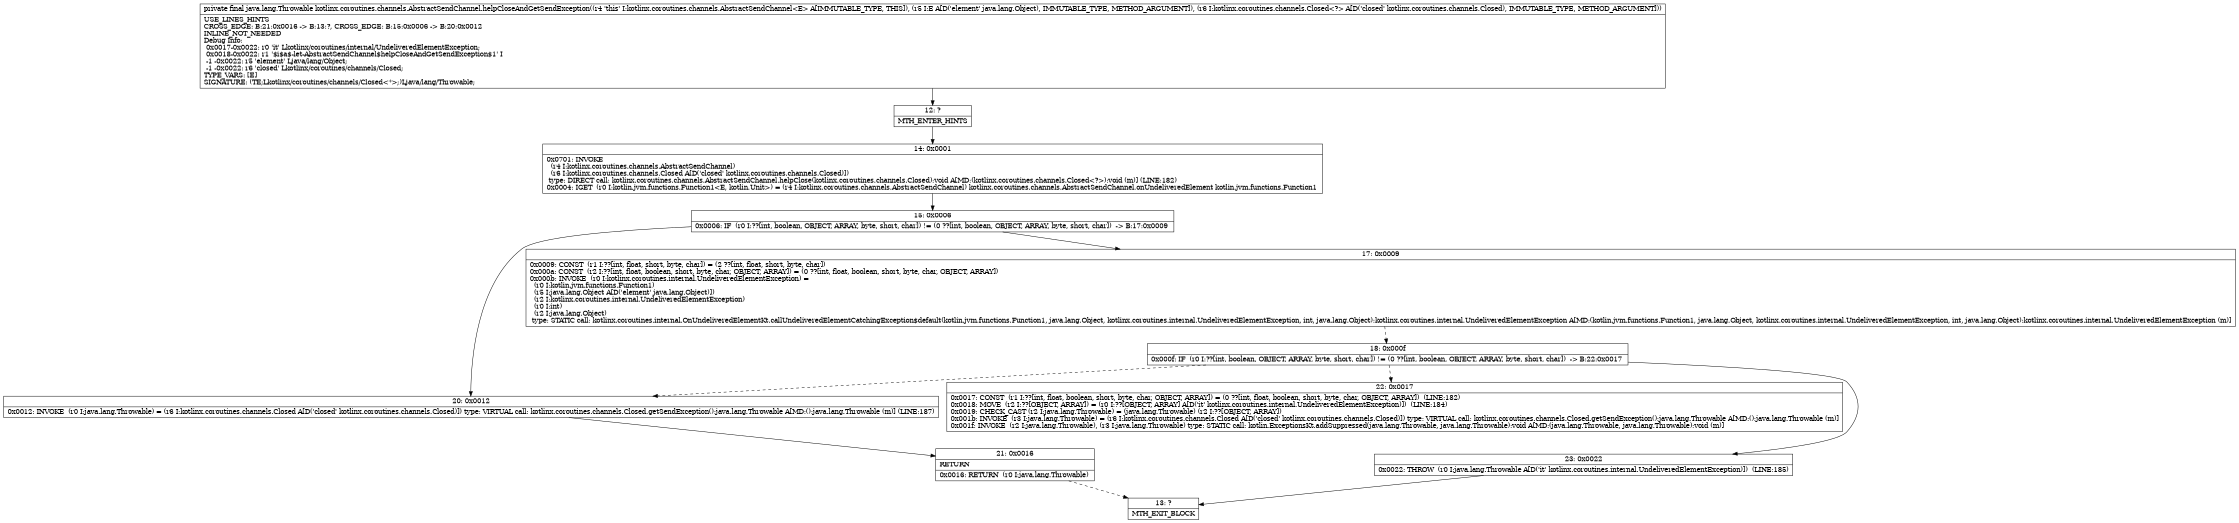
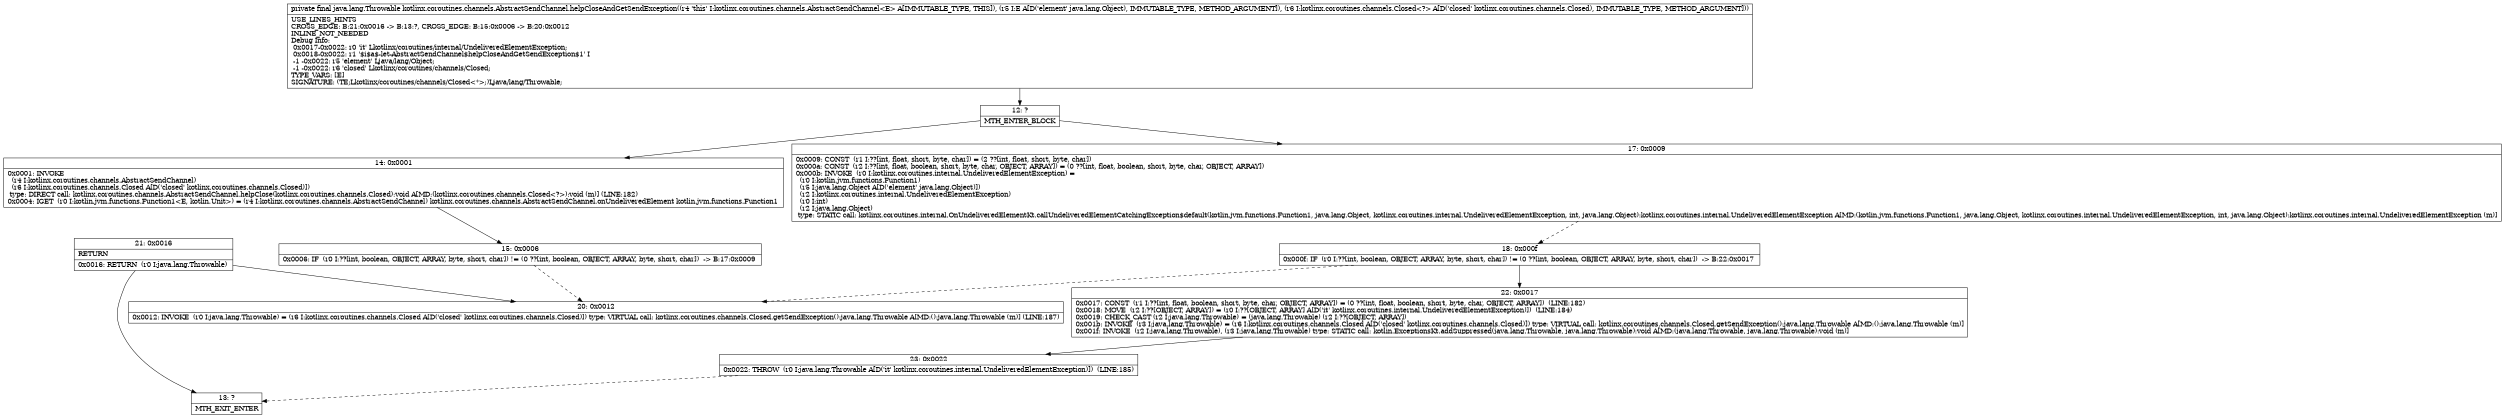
node "12: ?": text "MTH_ENTER_HINTS" -> "MTH_ENTER_BLOCK"
node "14: 0x0001": text "0x0701: INVOKE" -> "0x0001: INVOKE"
edge "15: 0x0006" -> "17: 0x0009": now "12: ?" -> "17: 0x0009"
edge "15: 0x0006" -> "20: 0x0012": style solid -> dashed
edge "18: 0x000f" -> "22: 0x0017": style dashed -> solid
edge "18: 0x000f" -> "23: 0x0022": now "22: 0x0017" -> "23: 0x0022"
edge "20: 0x0012" -> "21: 0x0016": reversed
edge "21: 0x0016" -> "13: ?": style dashed -> solid
edge "23: 0x0022" -> "13: ?": style solid -> dashed
node "13: ?": text "MTH_EXIT_BLOCK" -> "MTH_EXIT_ENTER"
